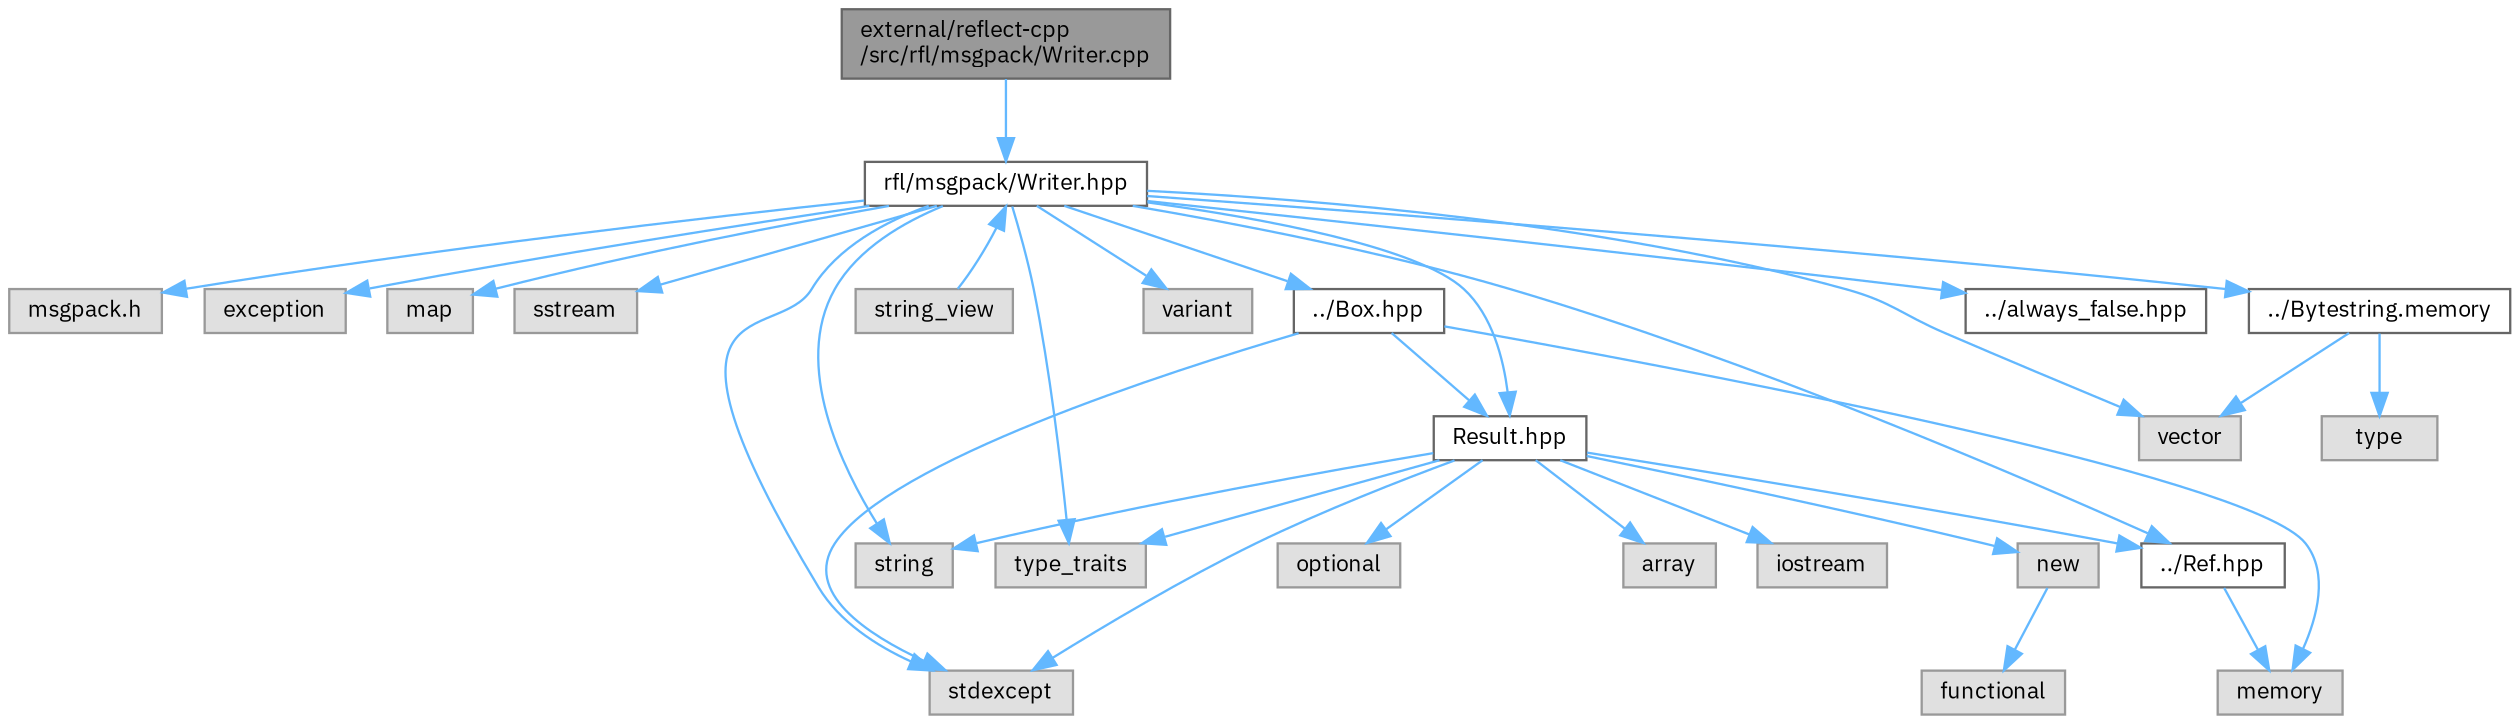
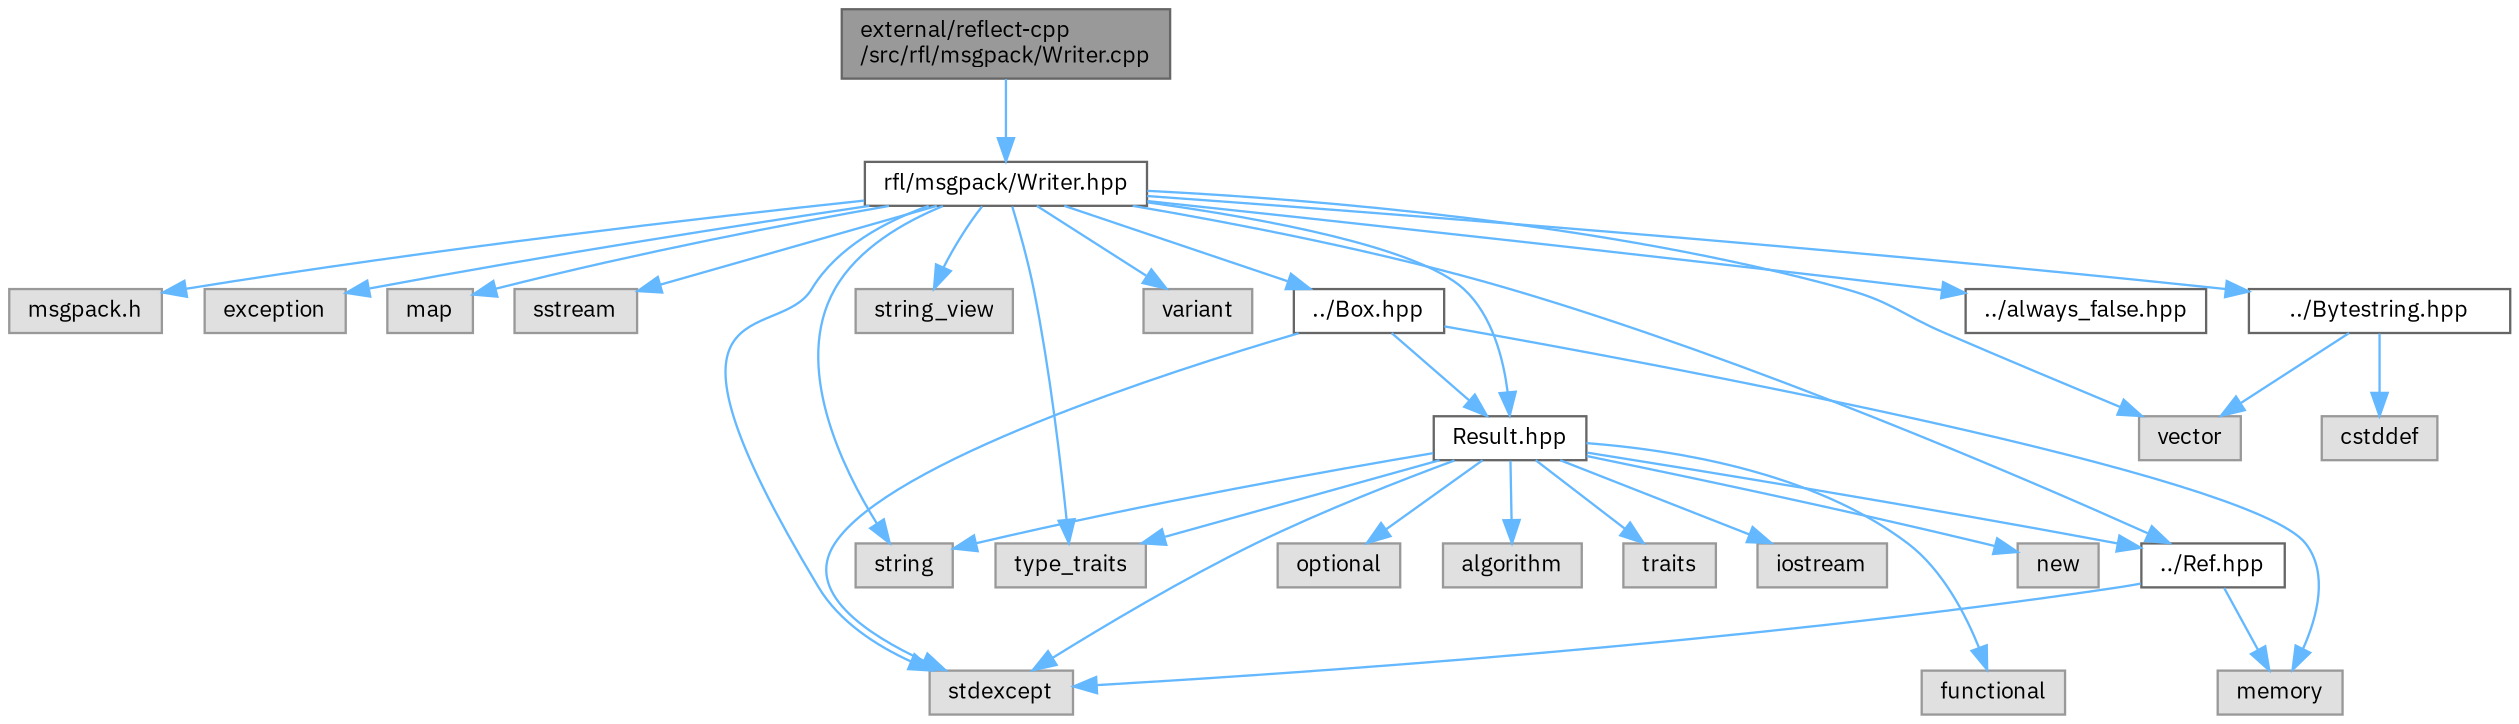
edge "string_view" -> "rfl/msgpack/Writer.hpp": reversed
node "../Bytestring.memory": label "../Bytestring.memory" -> "../Bytestring.hpp"
node "type": label "type" -> "cstddef"
node "algorithm": added
node "array": label "array" -> "traits"
edge "new" -> "functional": now "Result.hpp" -> "functional"
edge "../Ref.hpp" -> "stdexcept": added
